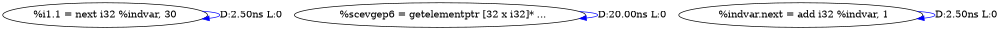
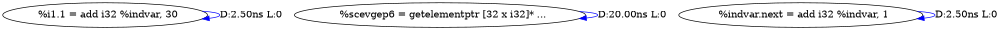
node "%i1.1 = next i32 %indvar, 30": label "%i1.1 = next i32 %indvar, 30" -> "%i1.1 = add i32 %indvar, 30"
